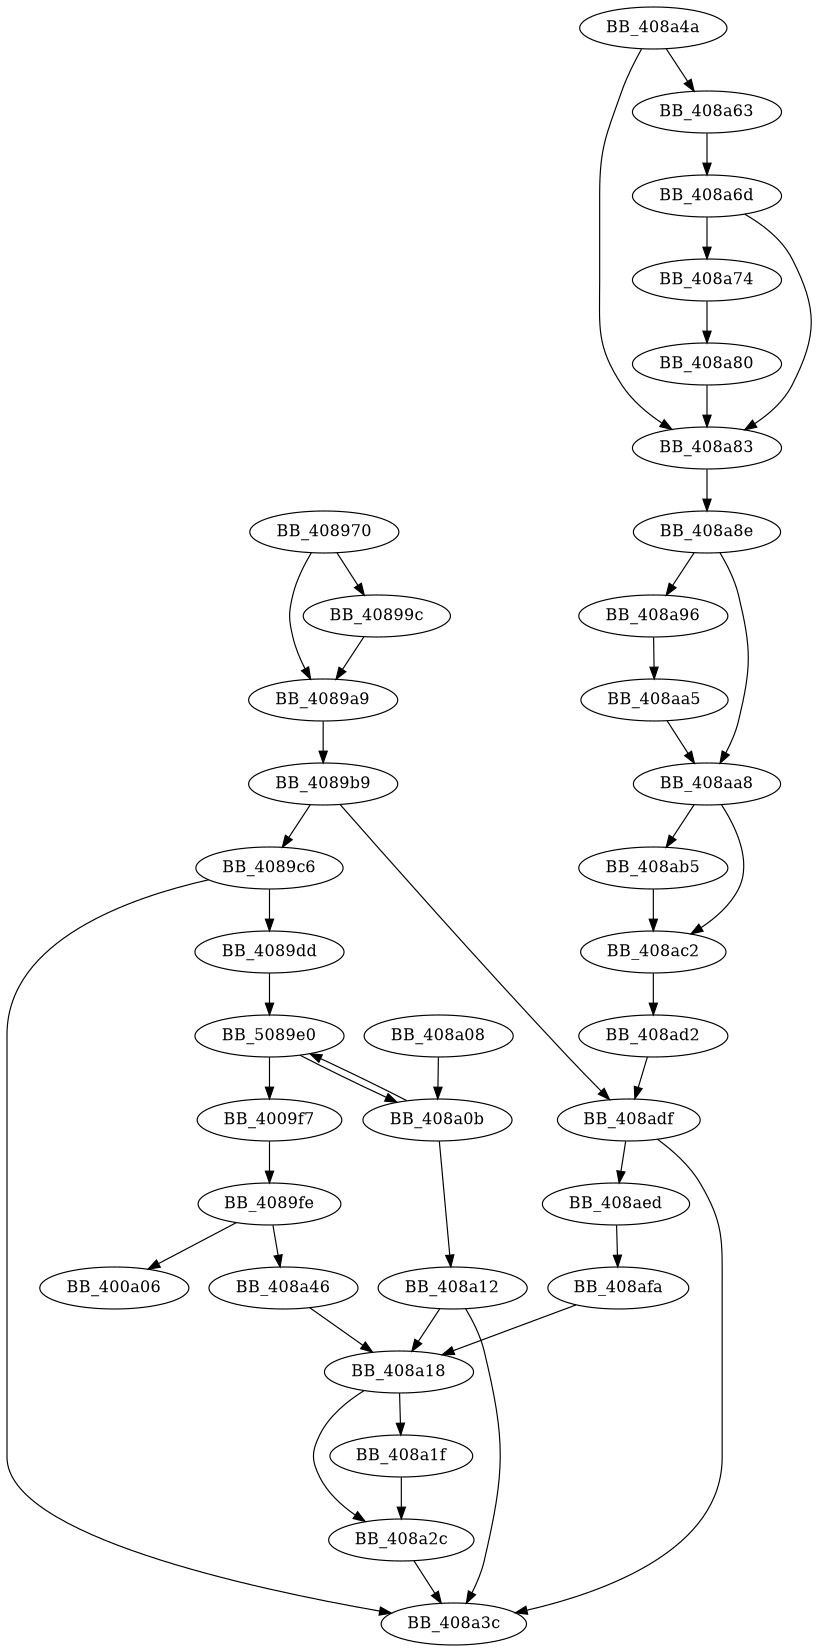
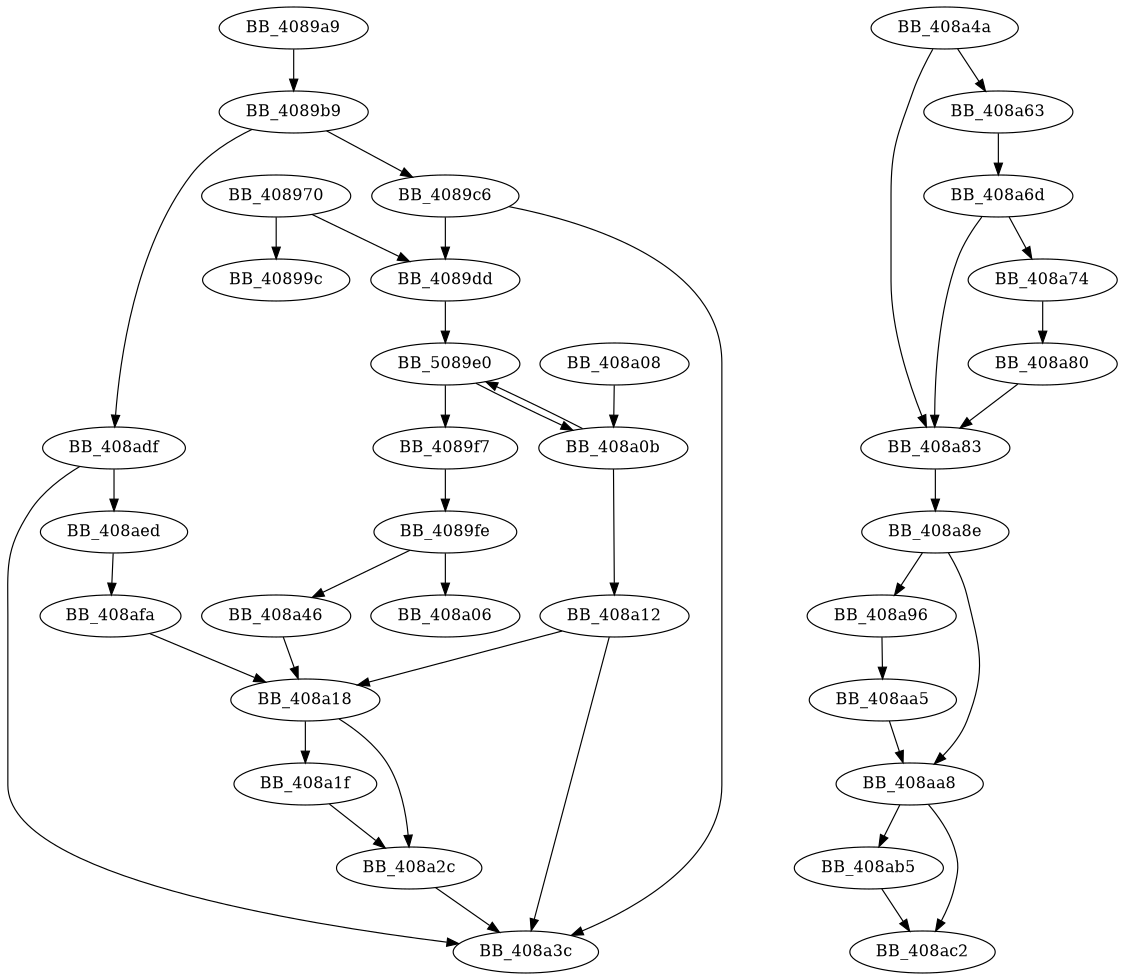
edge "BB_408970" -> "BB_4089a9": now "BB_408970" -> "BB_4089dd"
edge "BB_40899c" -> "BB_4089a9": removed
node "BB_408ad2": removed
node "BB_4009f7": label "BB_4009f7" -> "BB_4089f7"
node "BB_400a06": label "BB_400a06" -> "BB_408a06"
